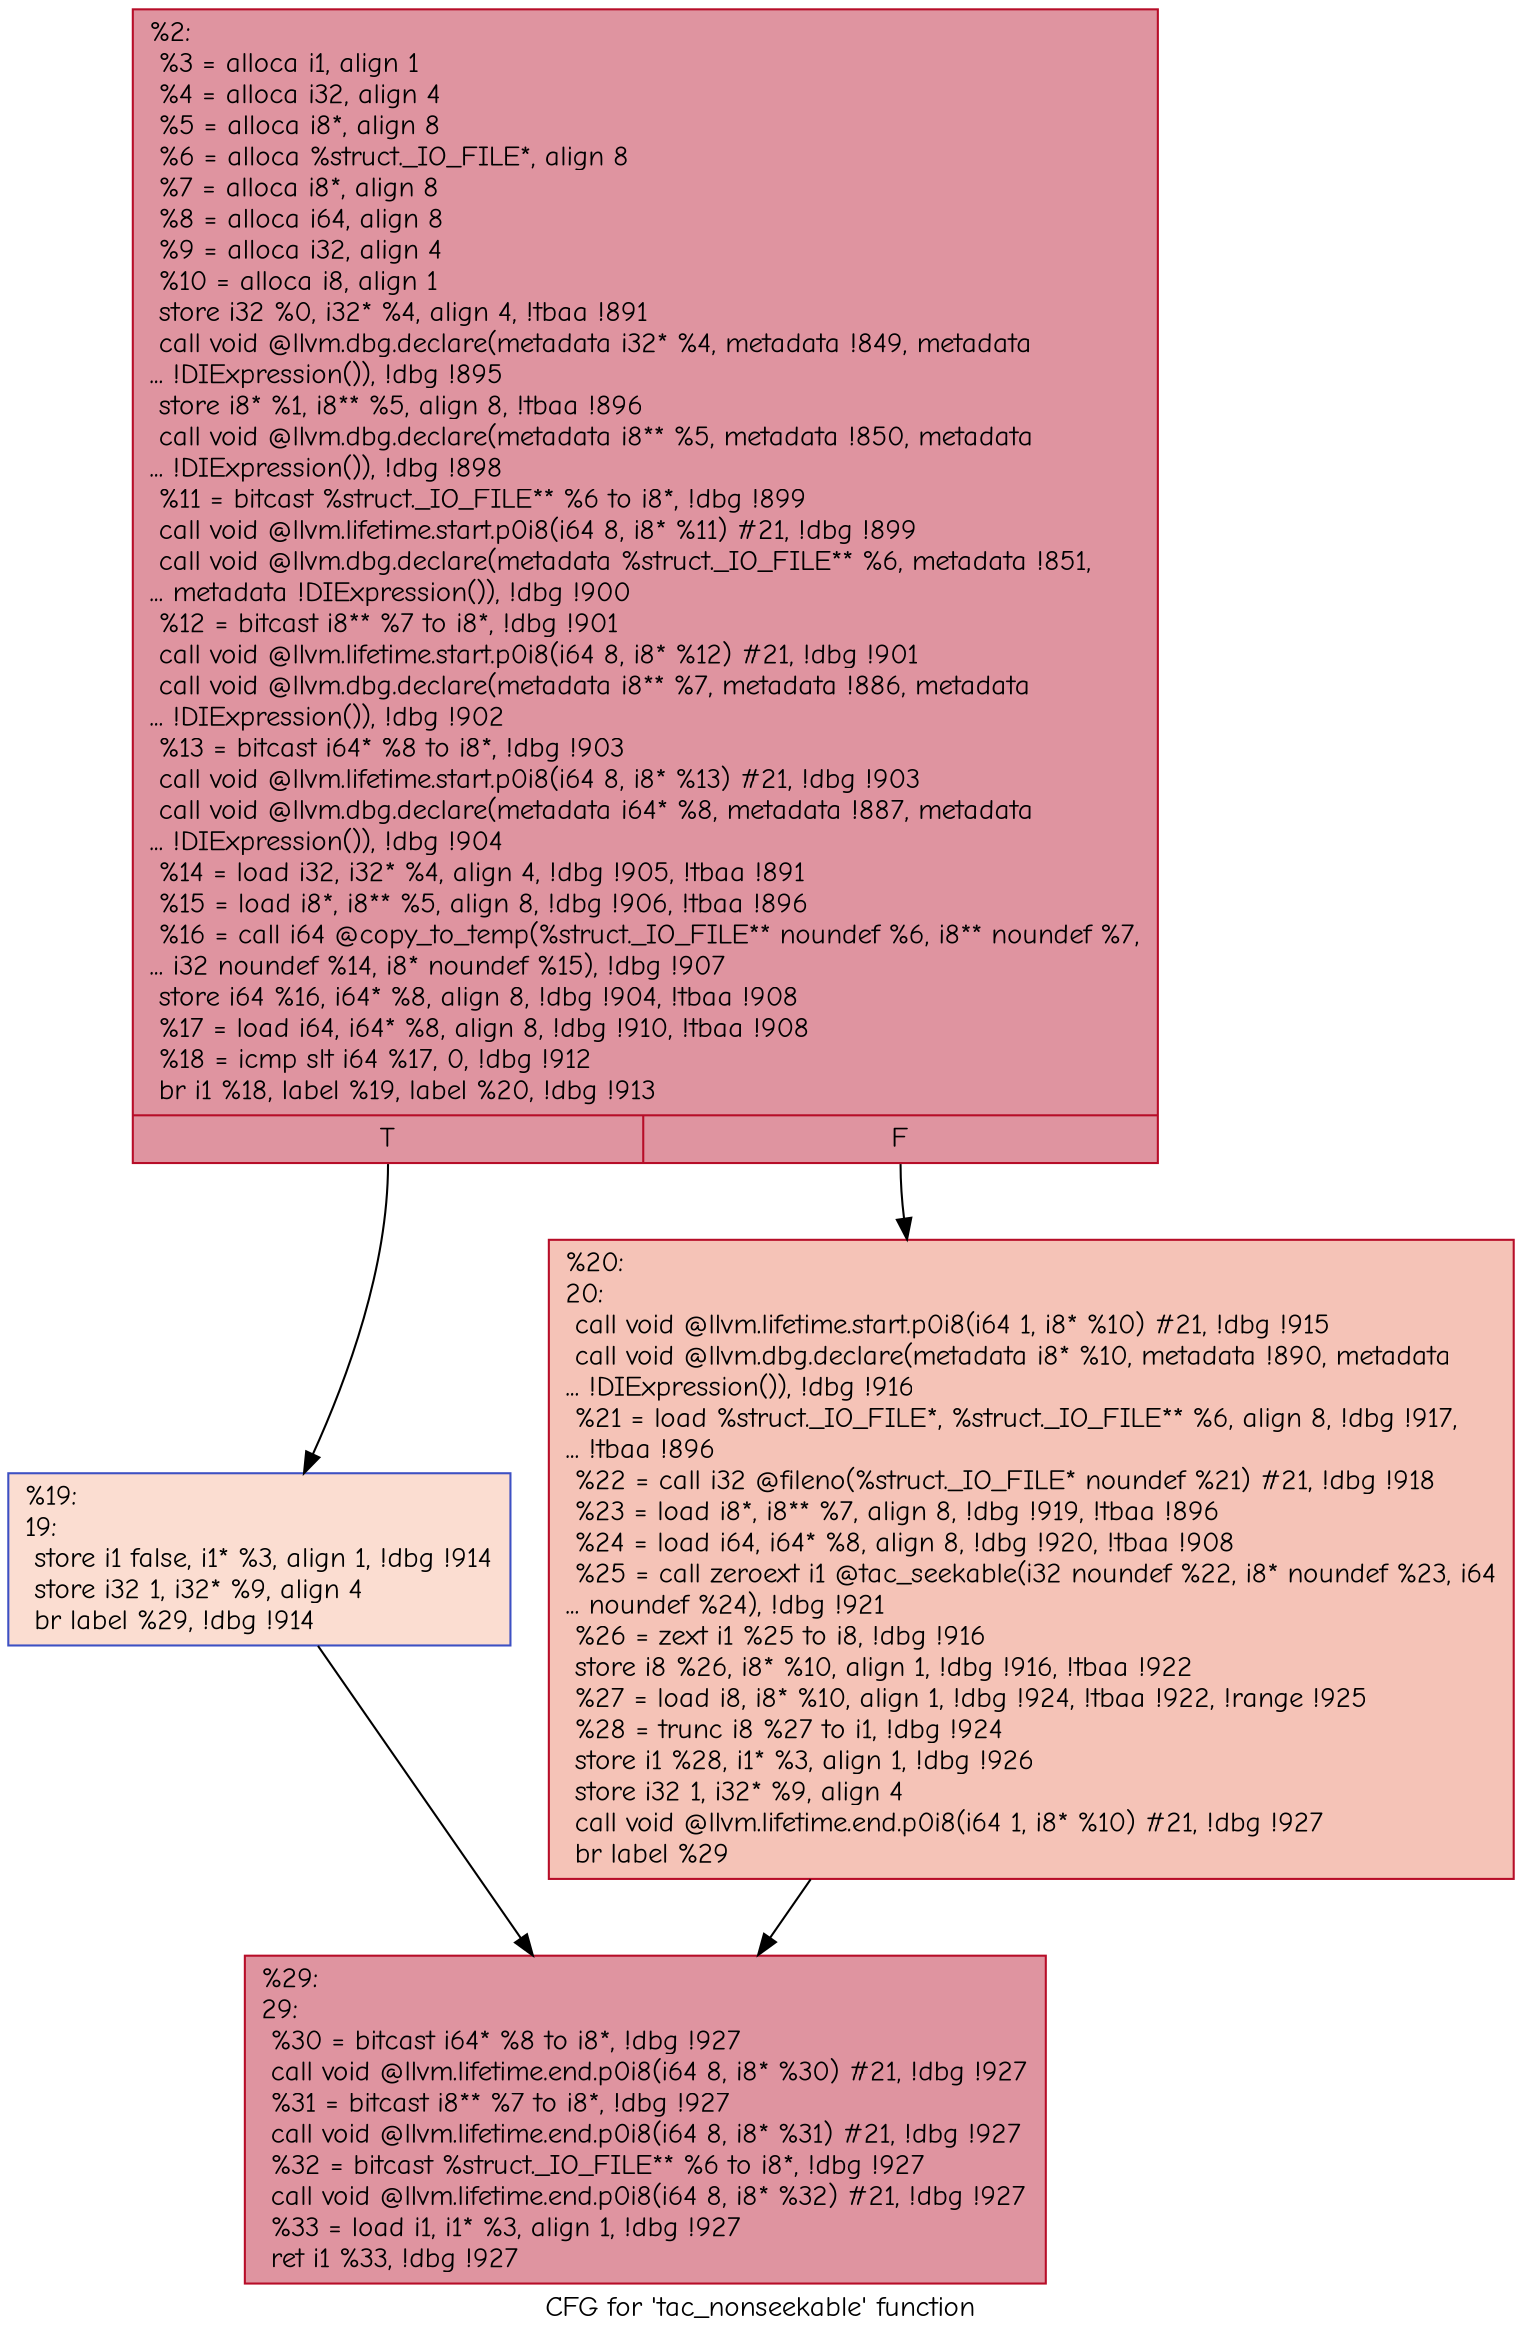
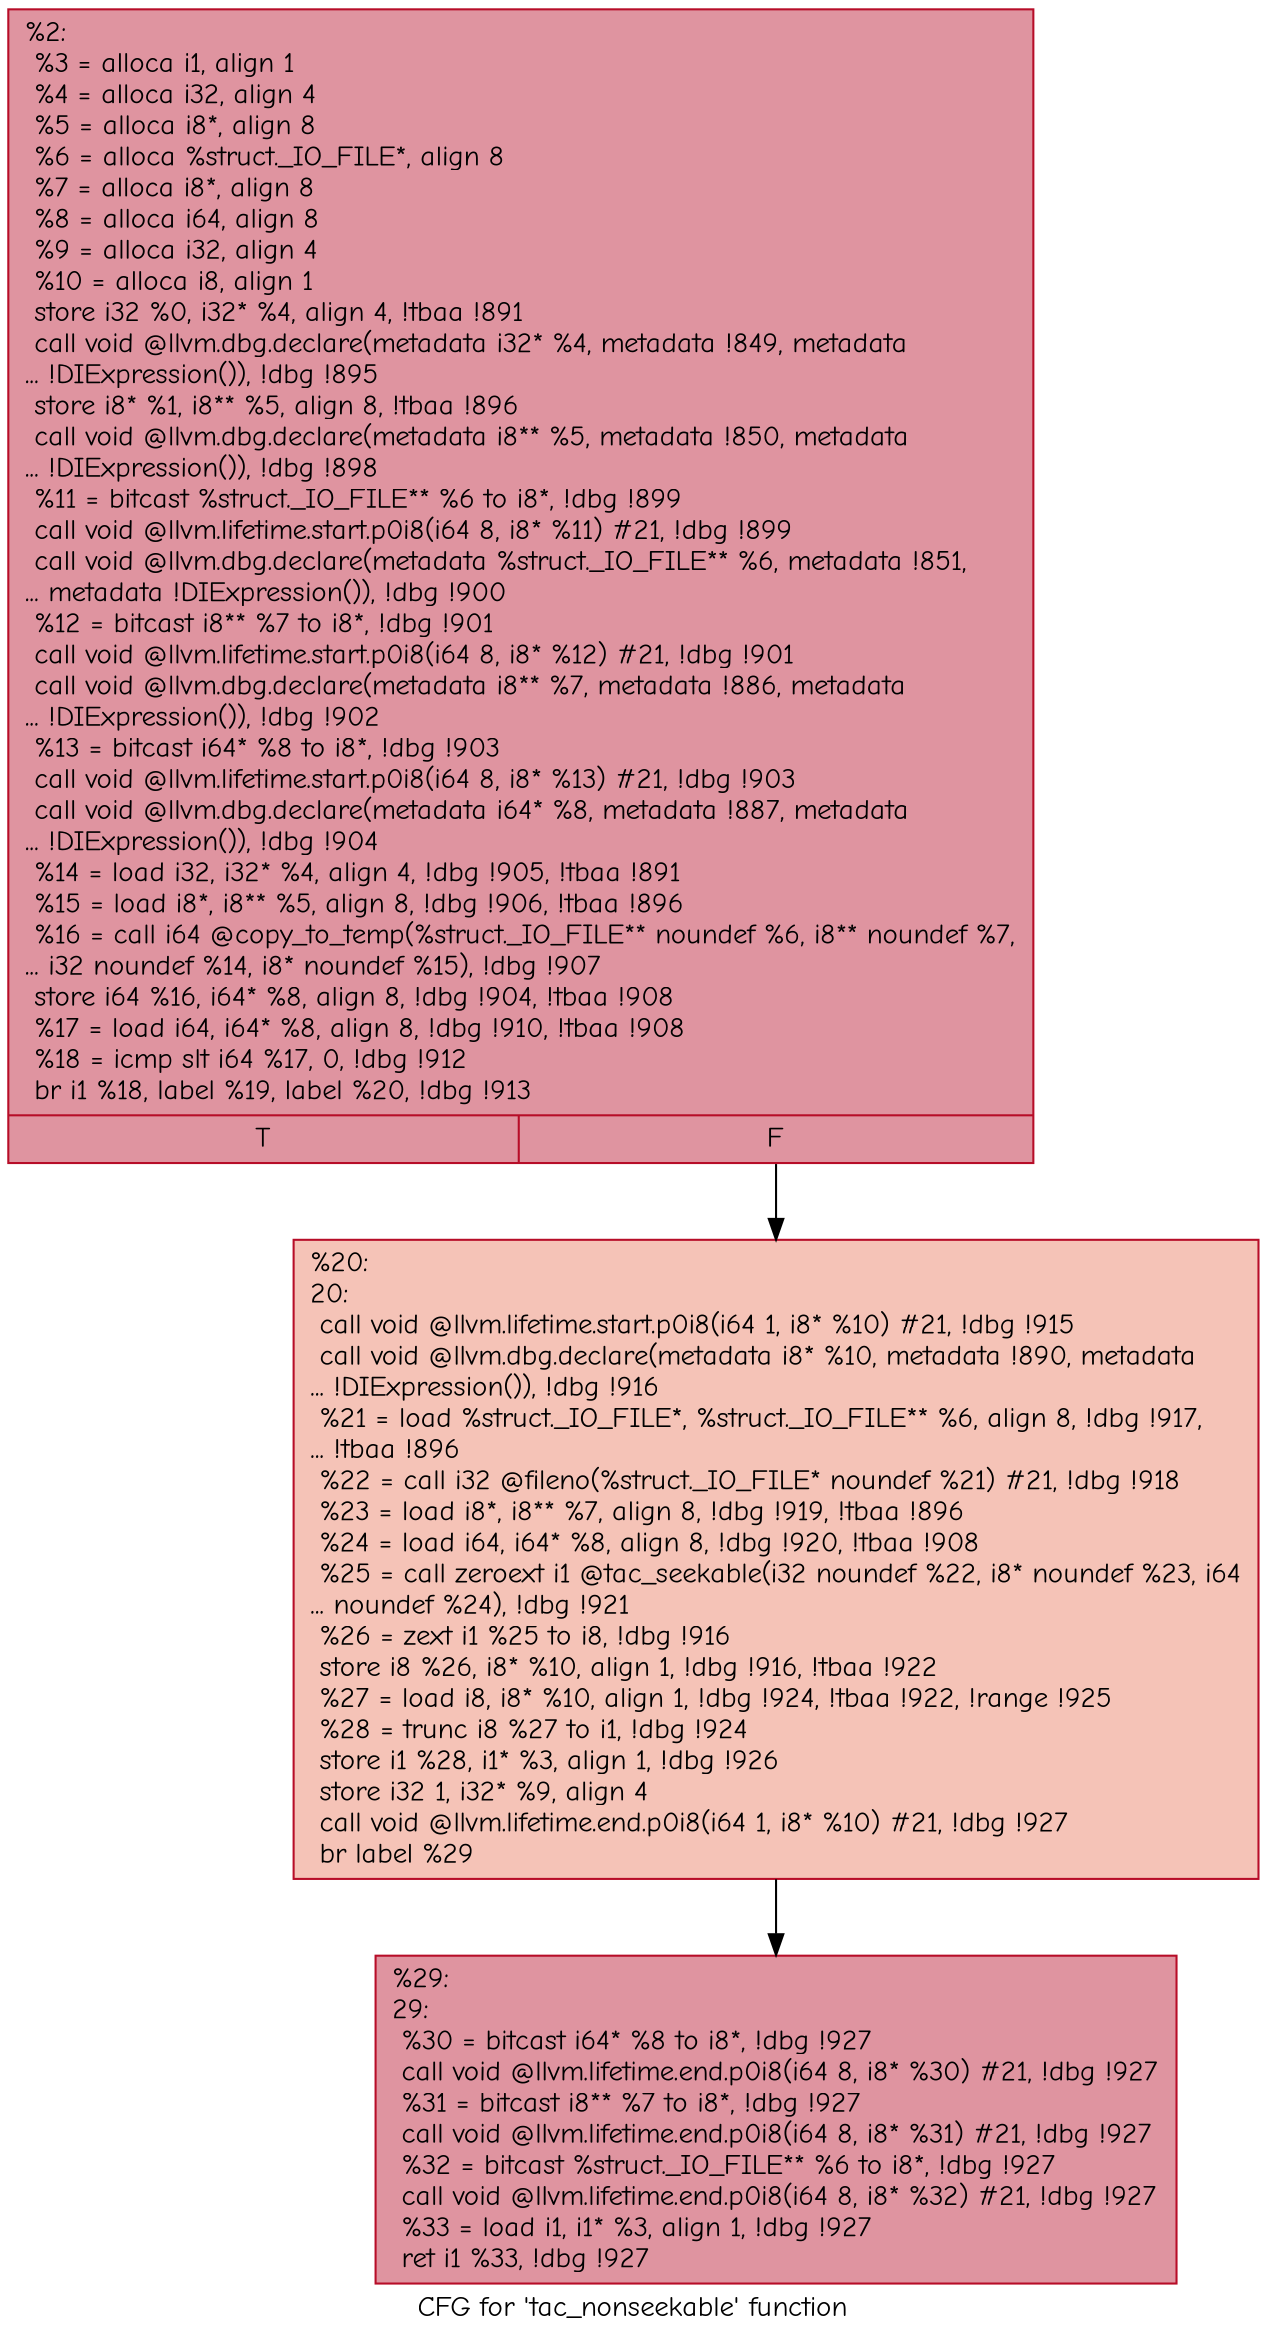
node "%19:": removed
